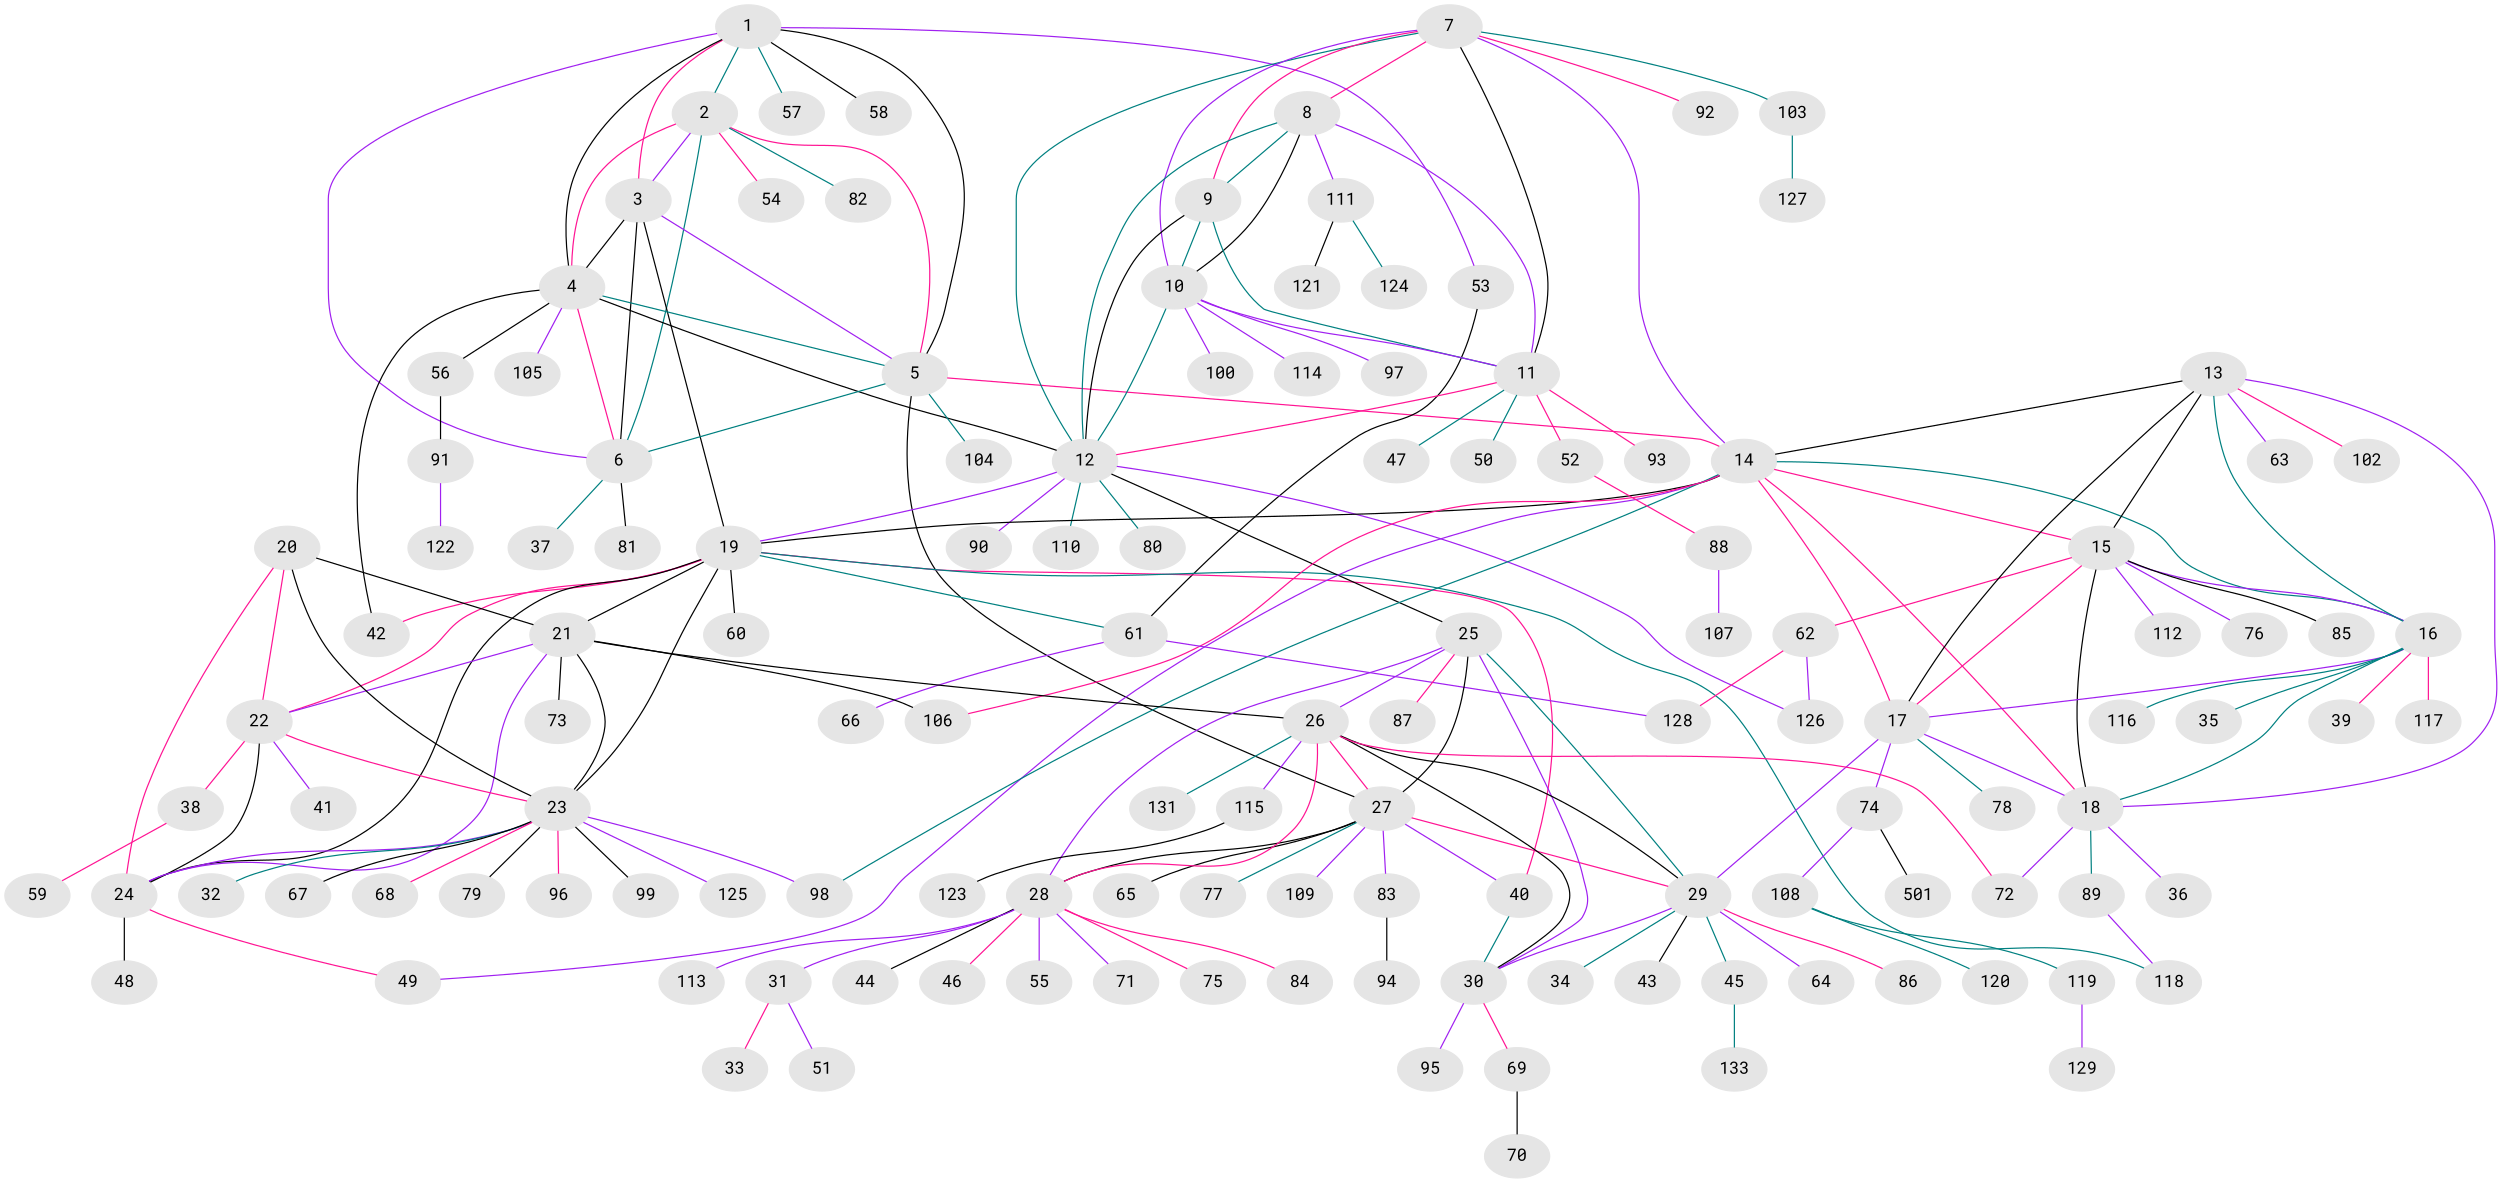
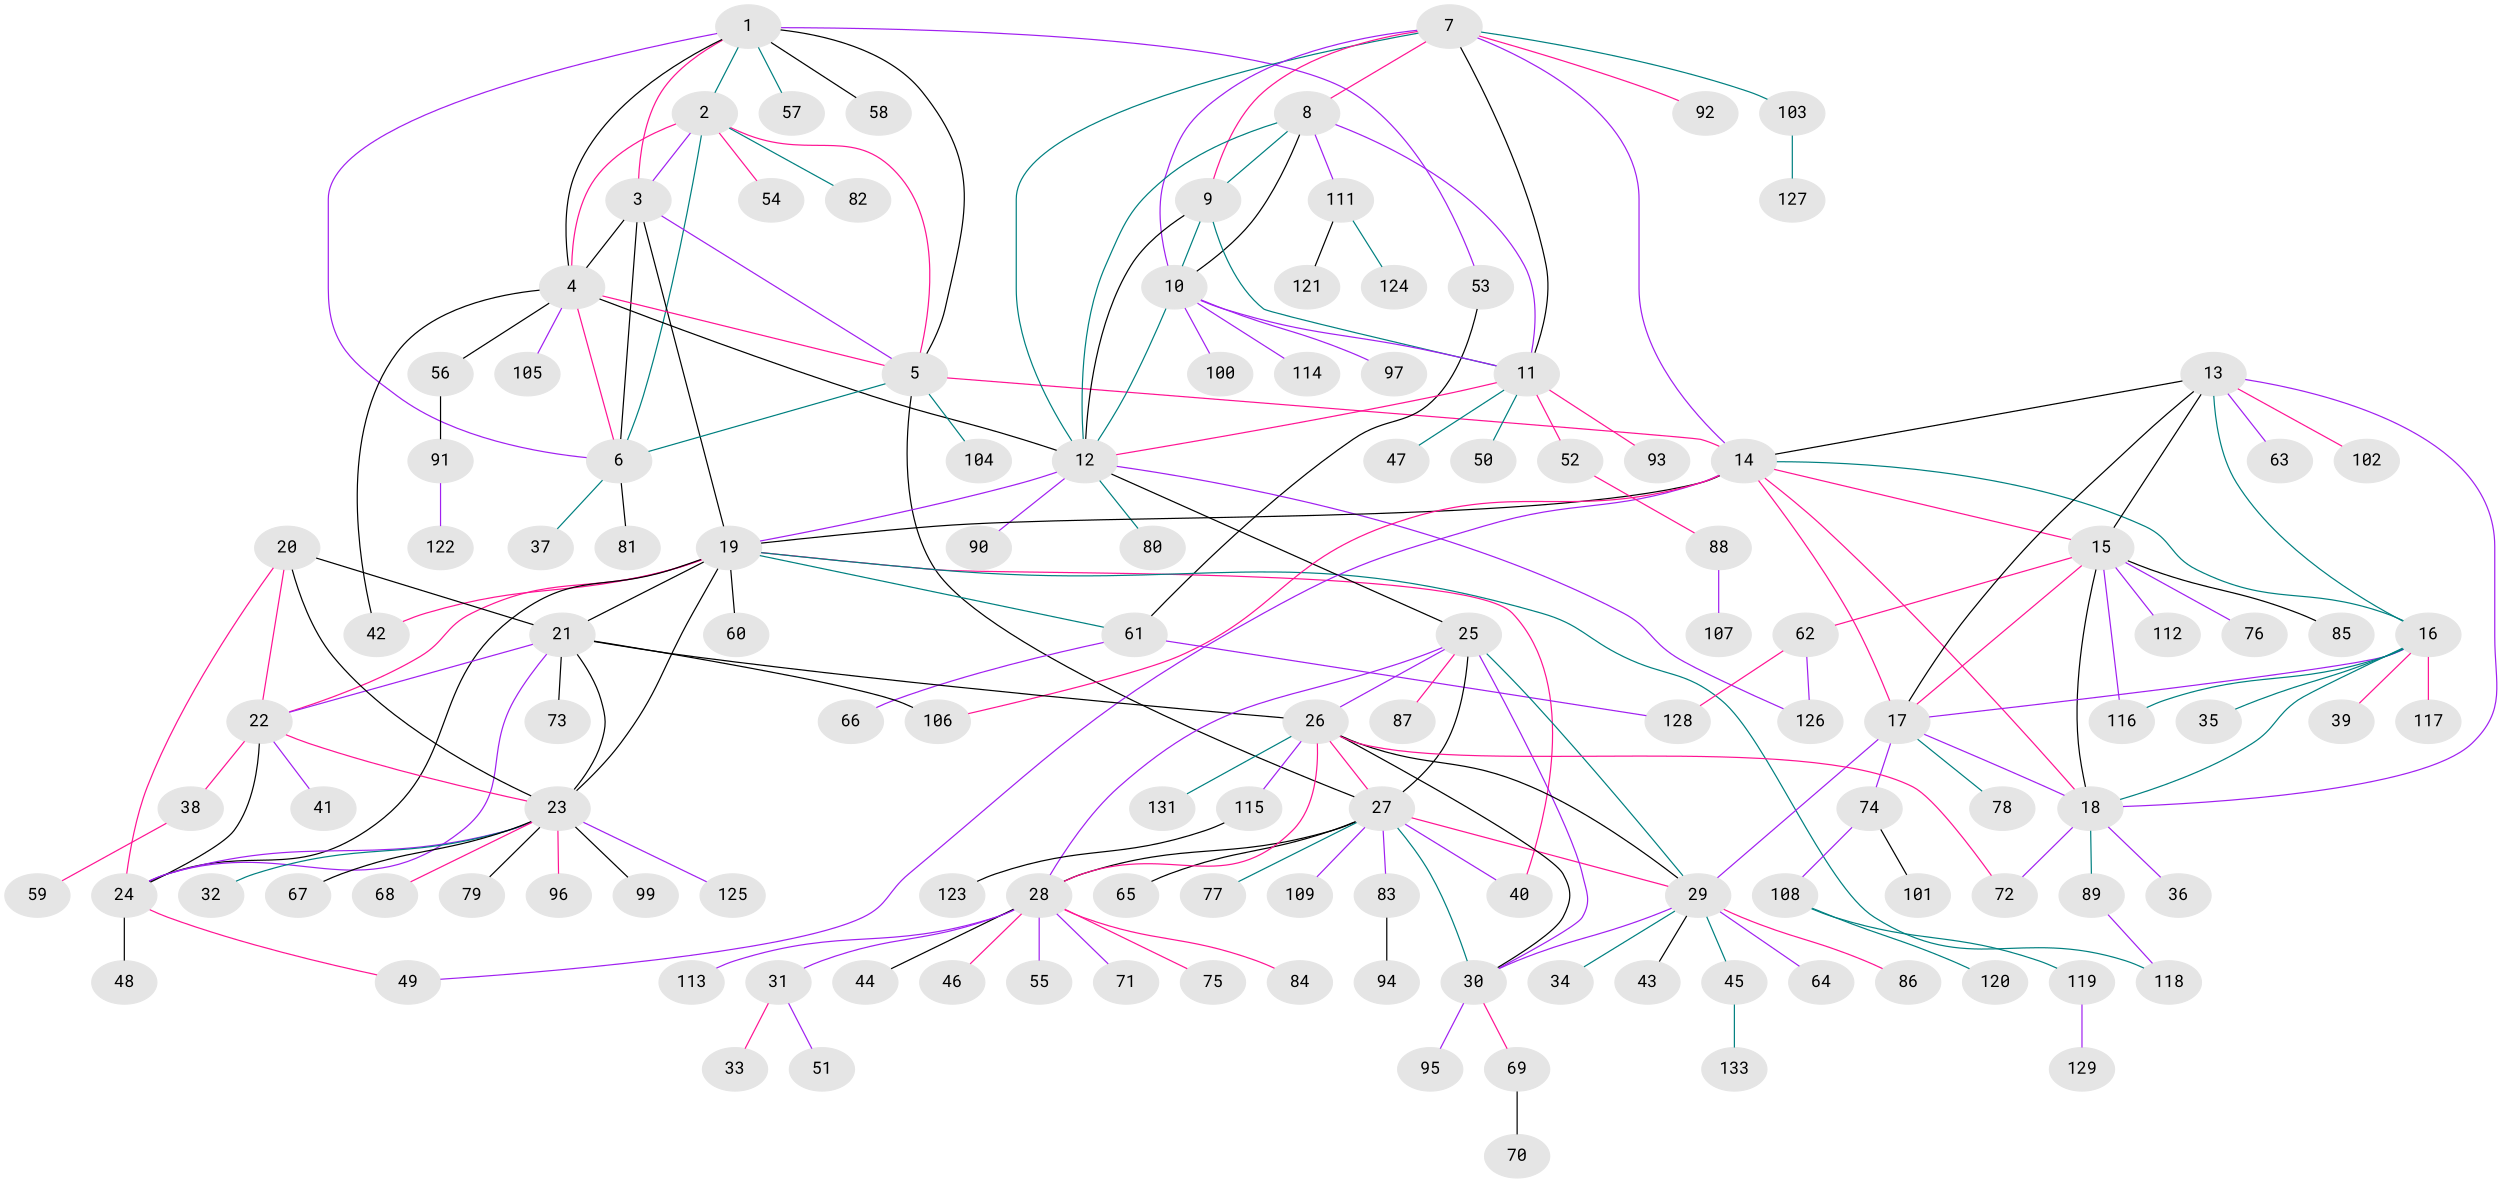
edge "4" -- "5": color teal -> deeppink
node "110": removed
edge "15" -- "16": now "15" -- "116"
node "98": removed
node "501": label "501" -> "101"
edge "40" -- "30": now "27" -- "30"
